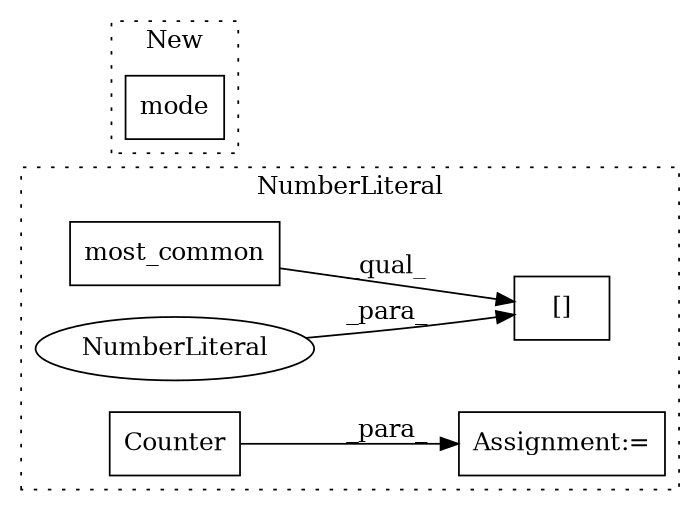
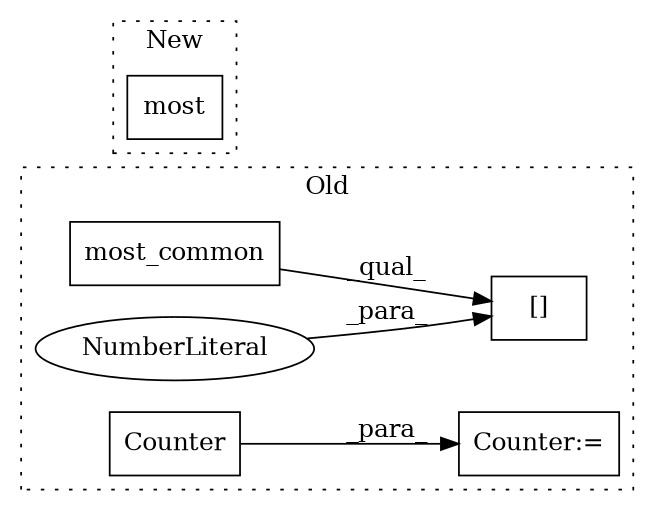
node "mode": label "mode" -> "most"
cluster "NumberLiteral": label "NumberLiteral" -> "Old"
node "Assignment:=": label "Assignment:=" -> "Counter:="
